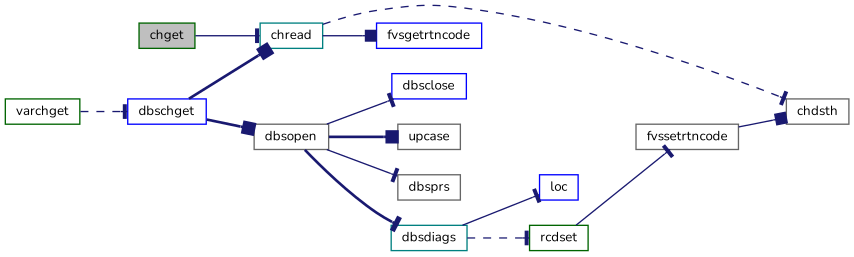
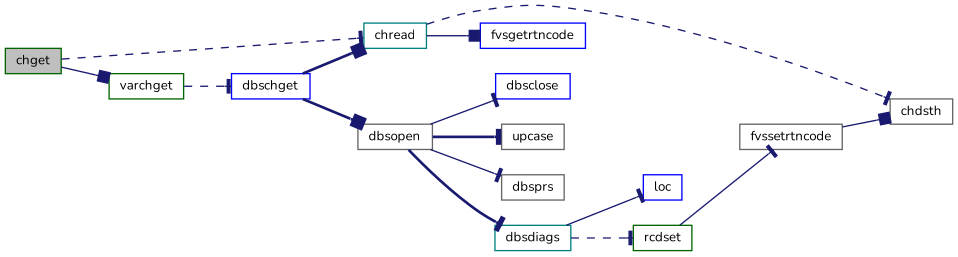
edge "chget" -> "chread": style solid -> dashed
edge "chget" -> "varchget": added
edge "dbsopen" -> "upcase": arrowhead box -> tee
